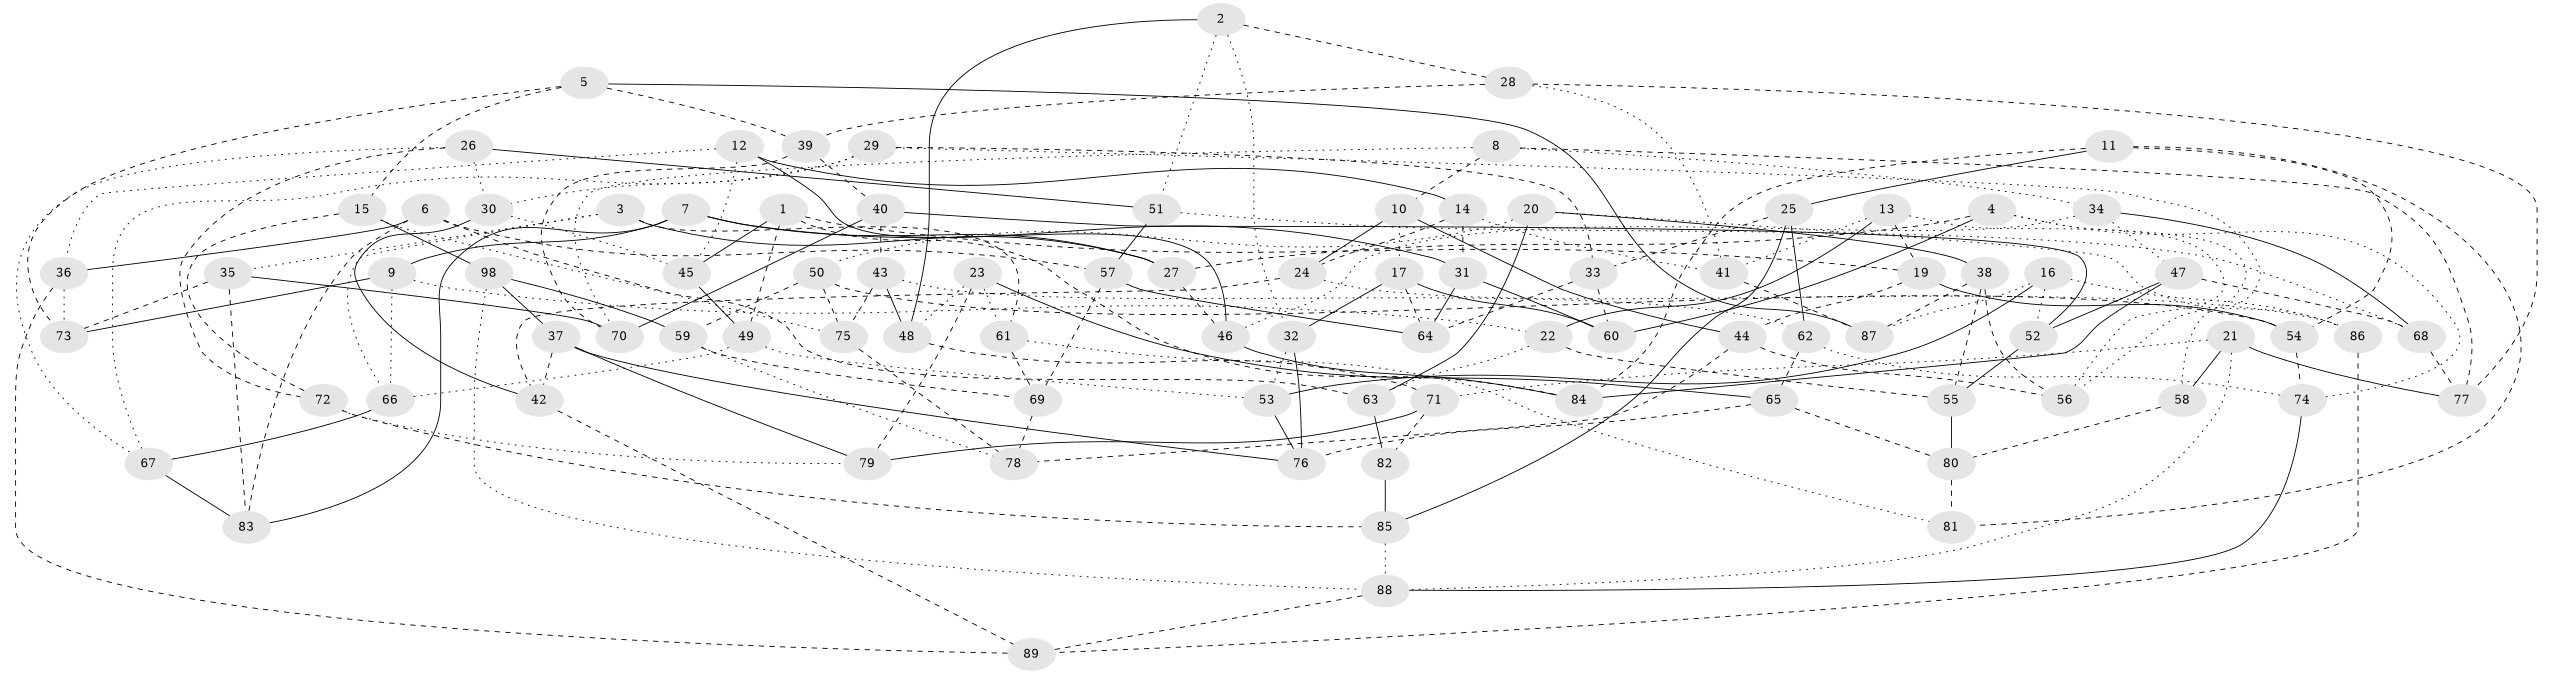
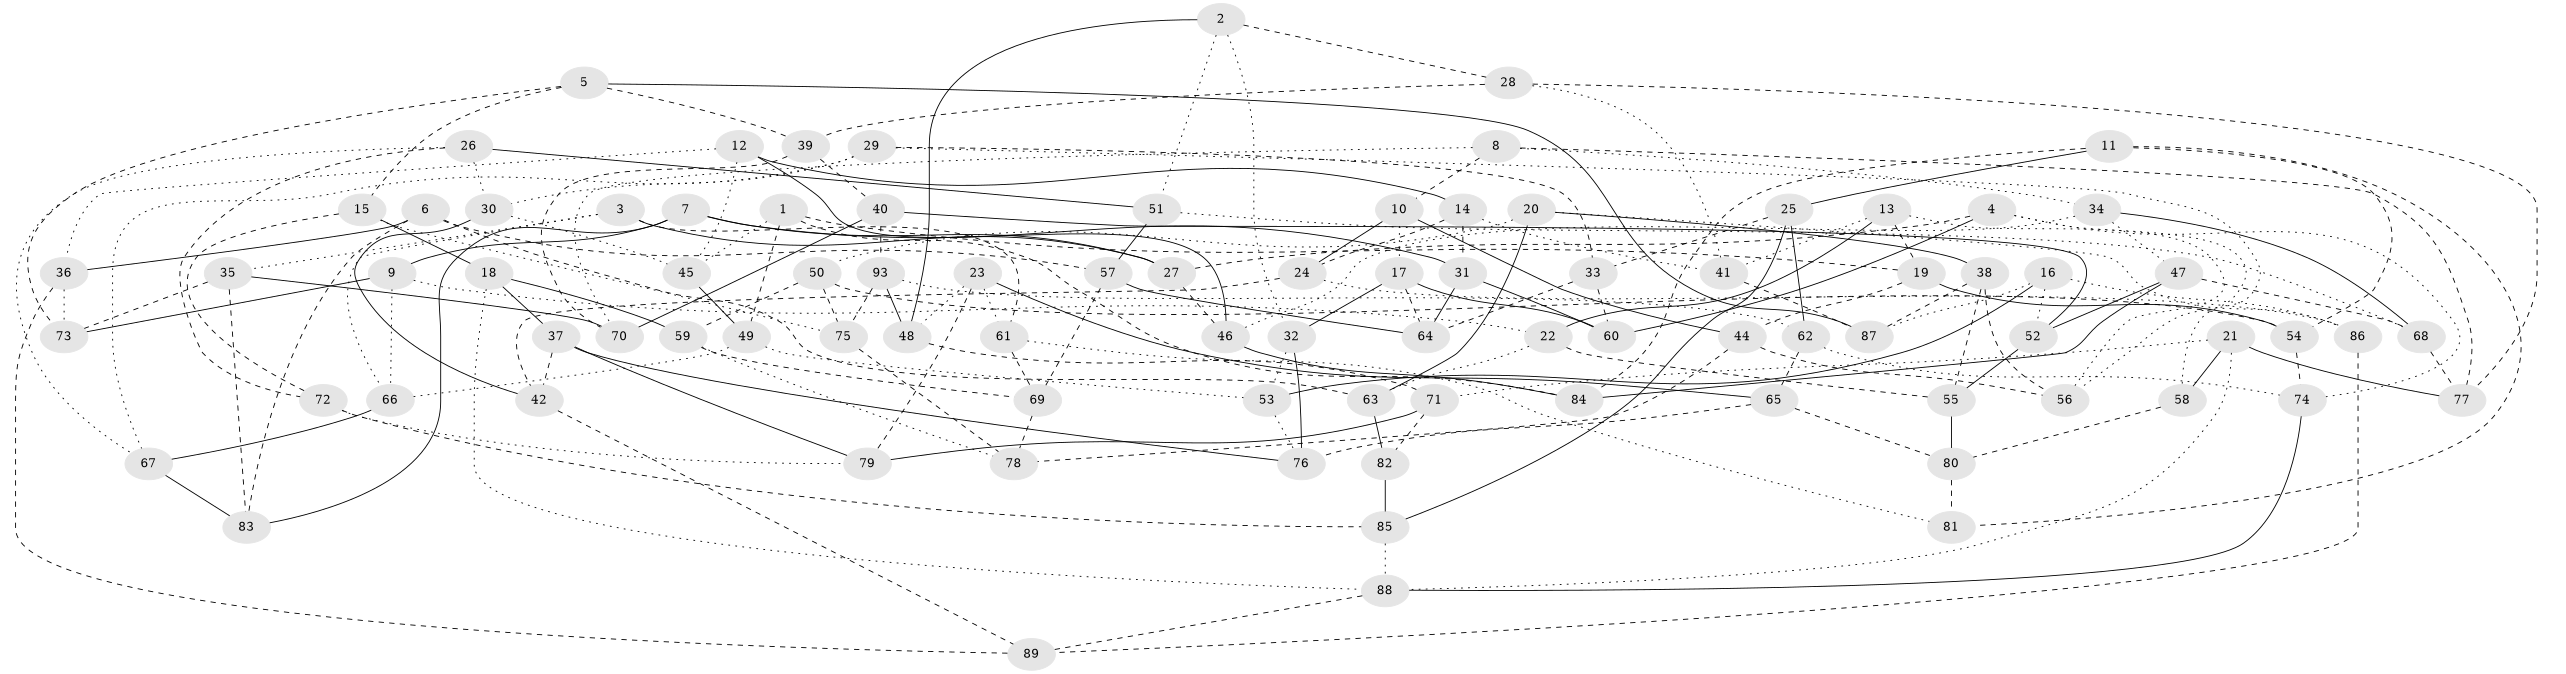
edge "1" -- "45": style solid -> dotted
node "98": label "98" -> "18"
node "43": label "43" -> "93"
edge "53" -- "76": style solid -> dotted
